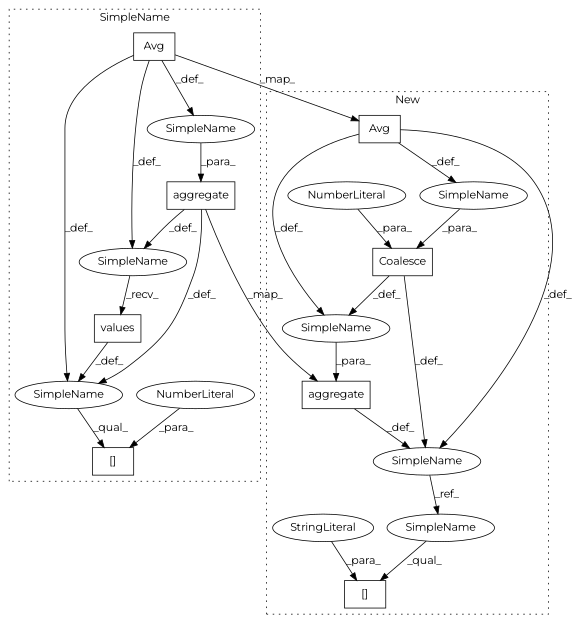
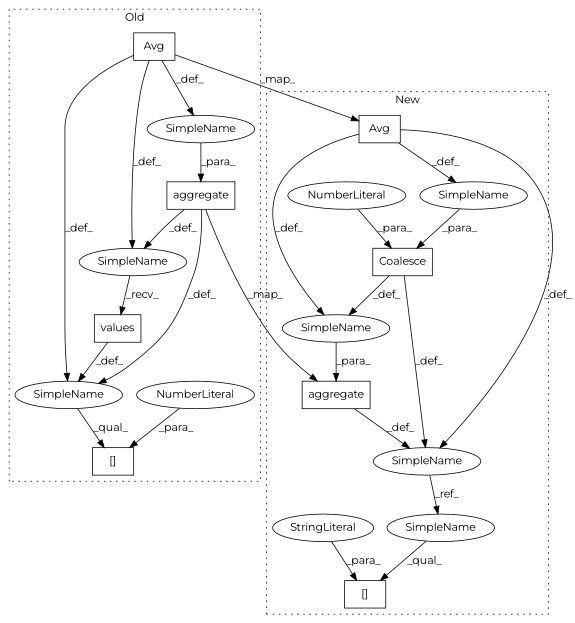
cluster "SimpleName": label "SimpleName" -> "Old"
